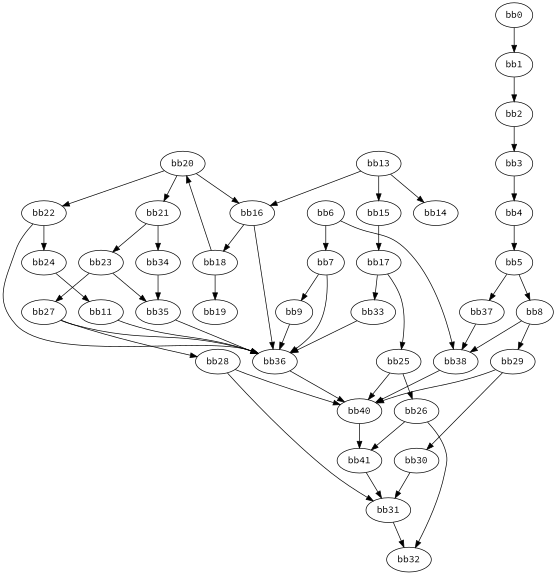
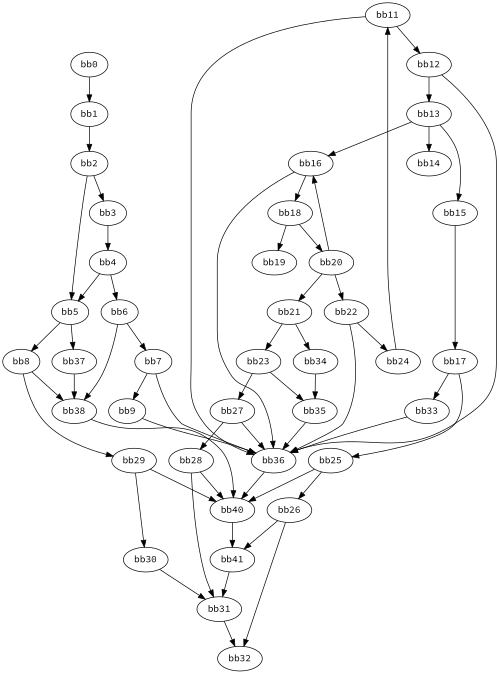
node "bb12": added
edge "bb2" -> "bb5": added
edge "bb4" -> "bb6": added
